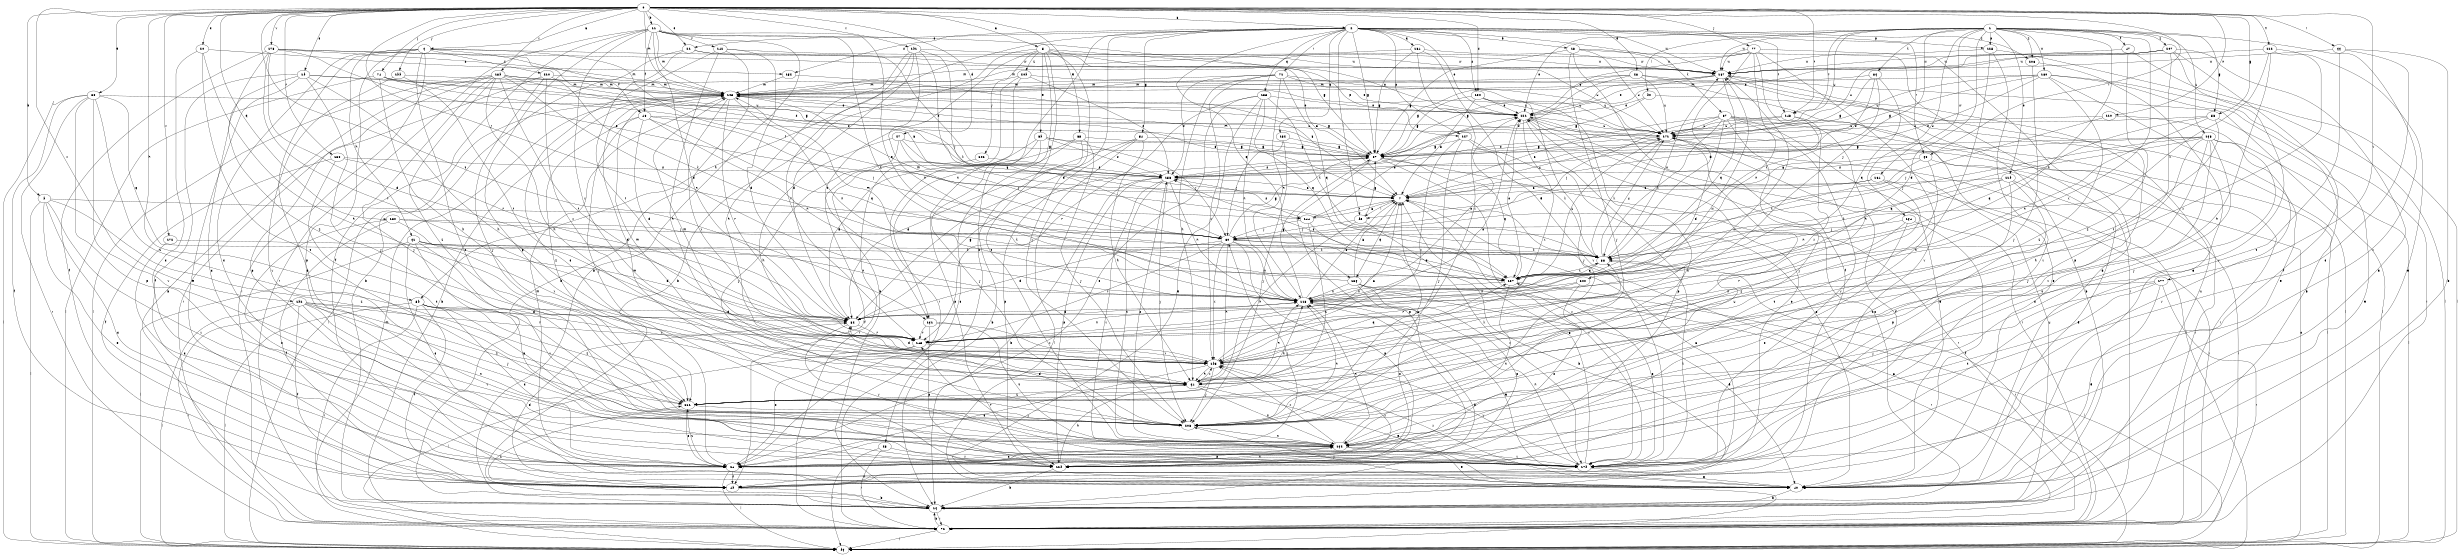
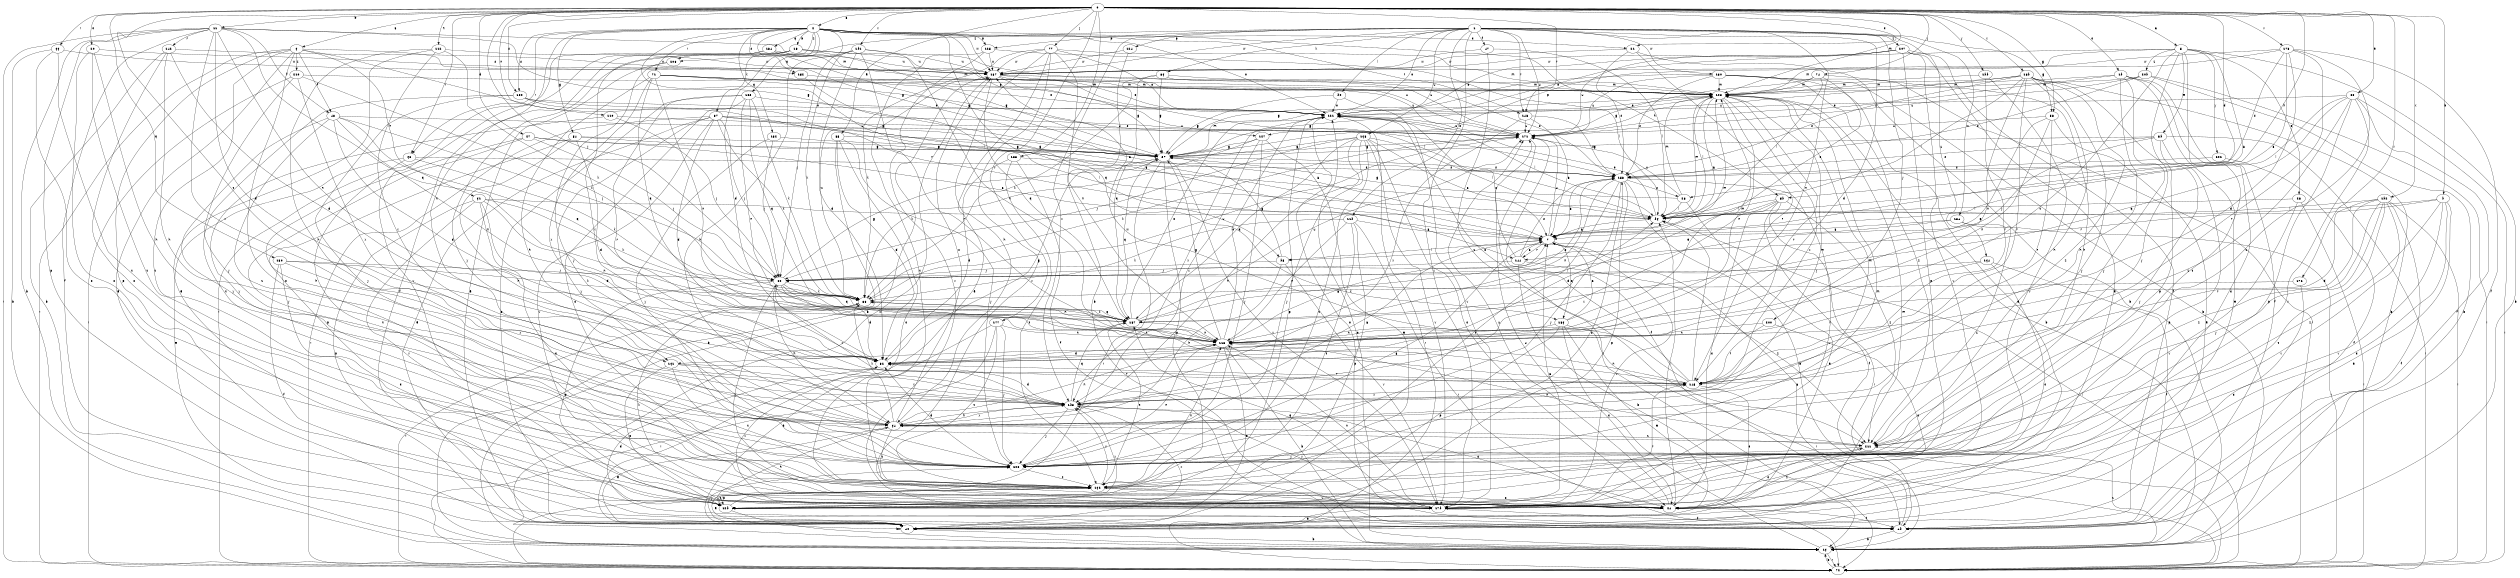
node "124": added
edge "28" -> "153": reversed
